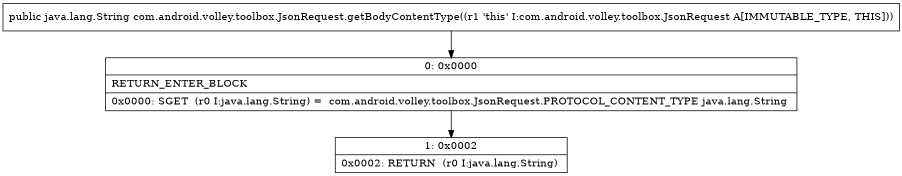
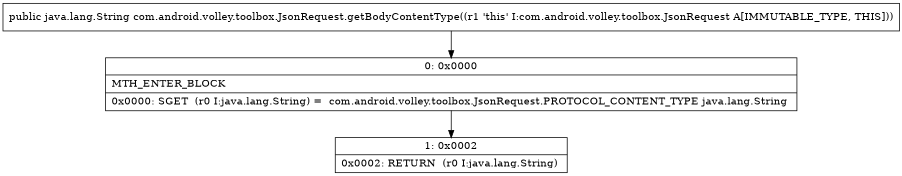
node "0: 0x0000": text "RETURN_ENTER_BLOCK" -> "MTH_ENTER_BLOCK"
